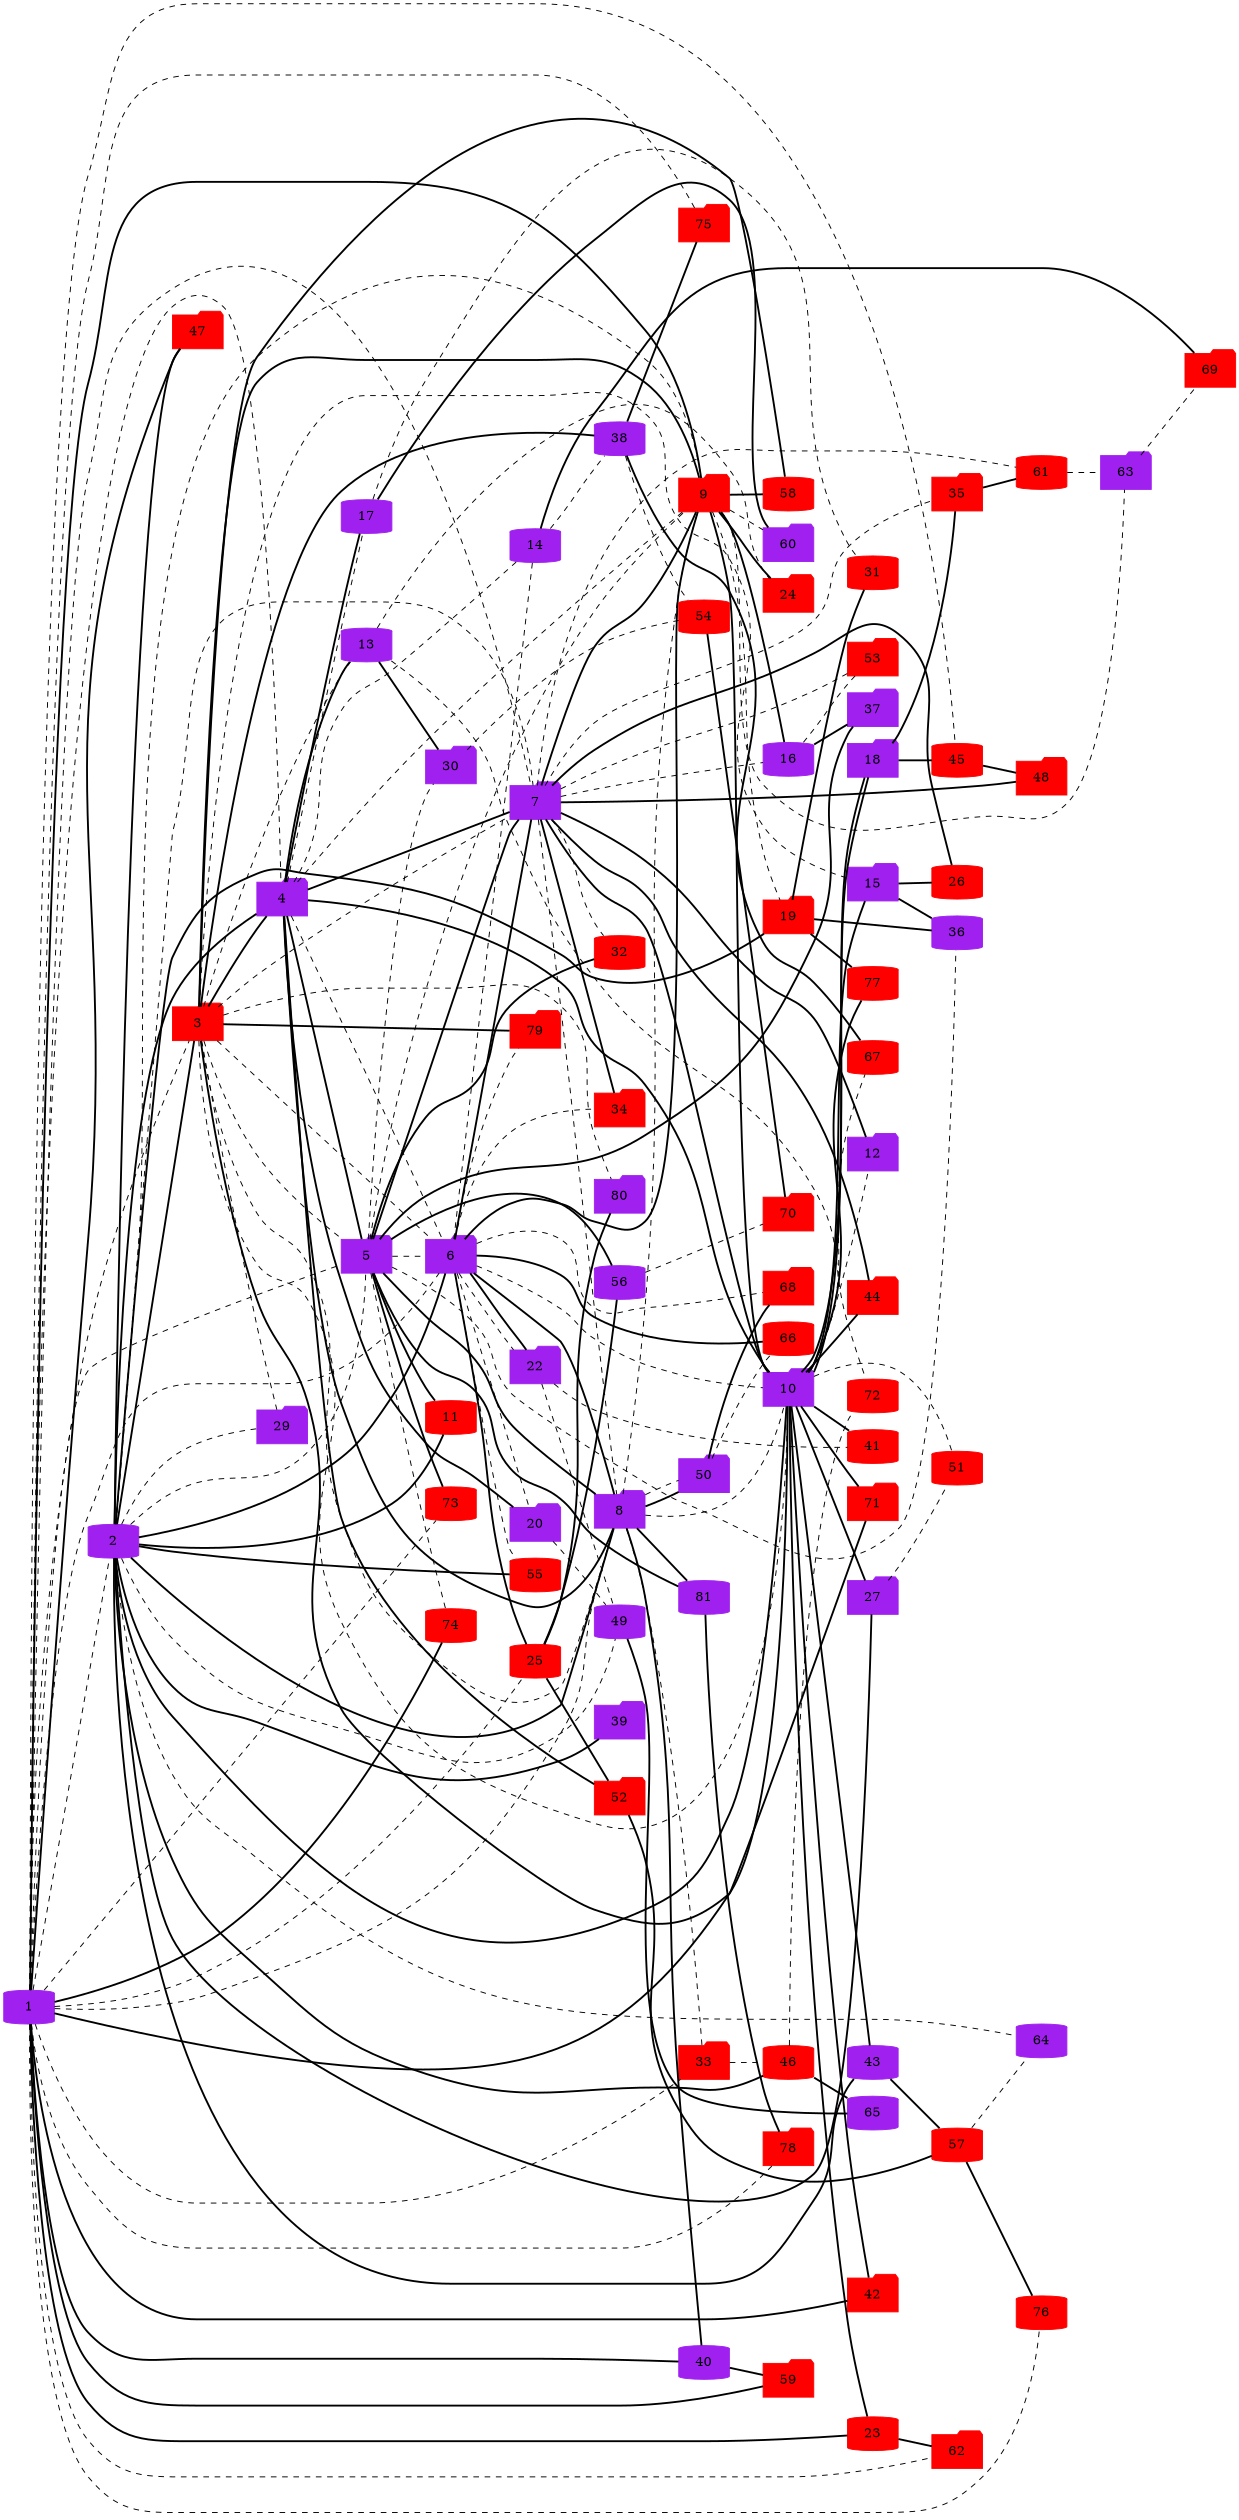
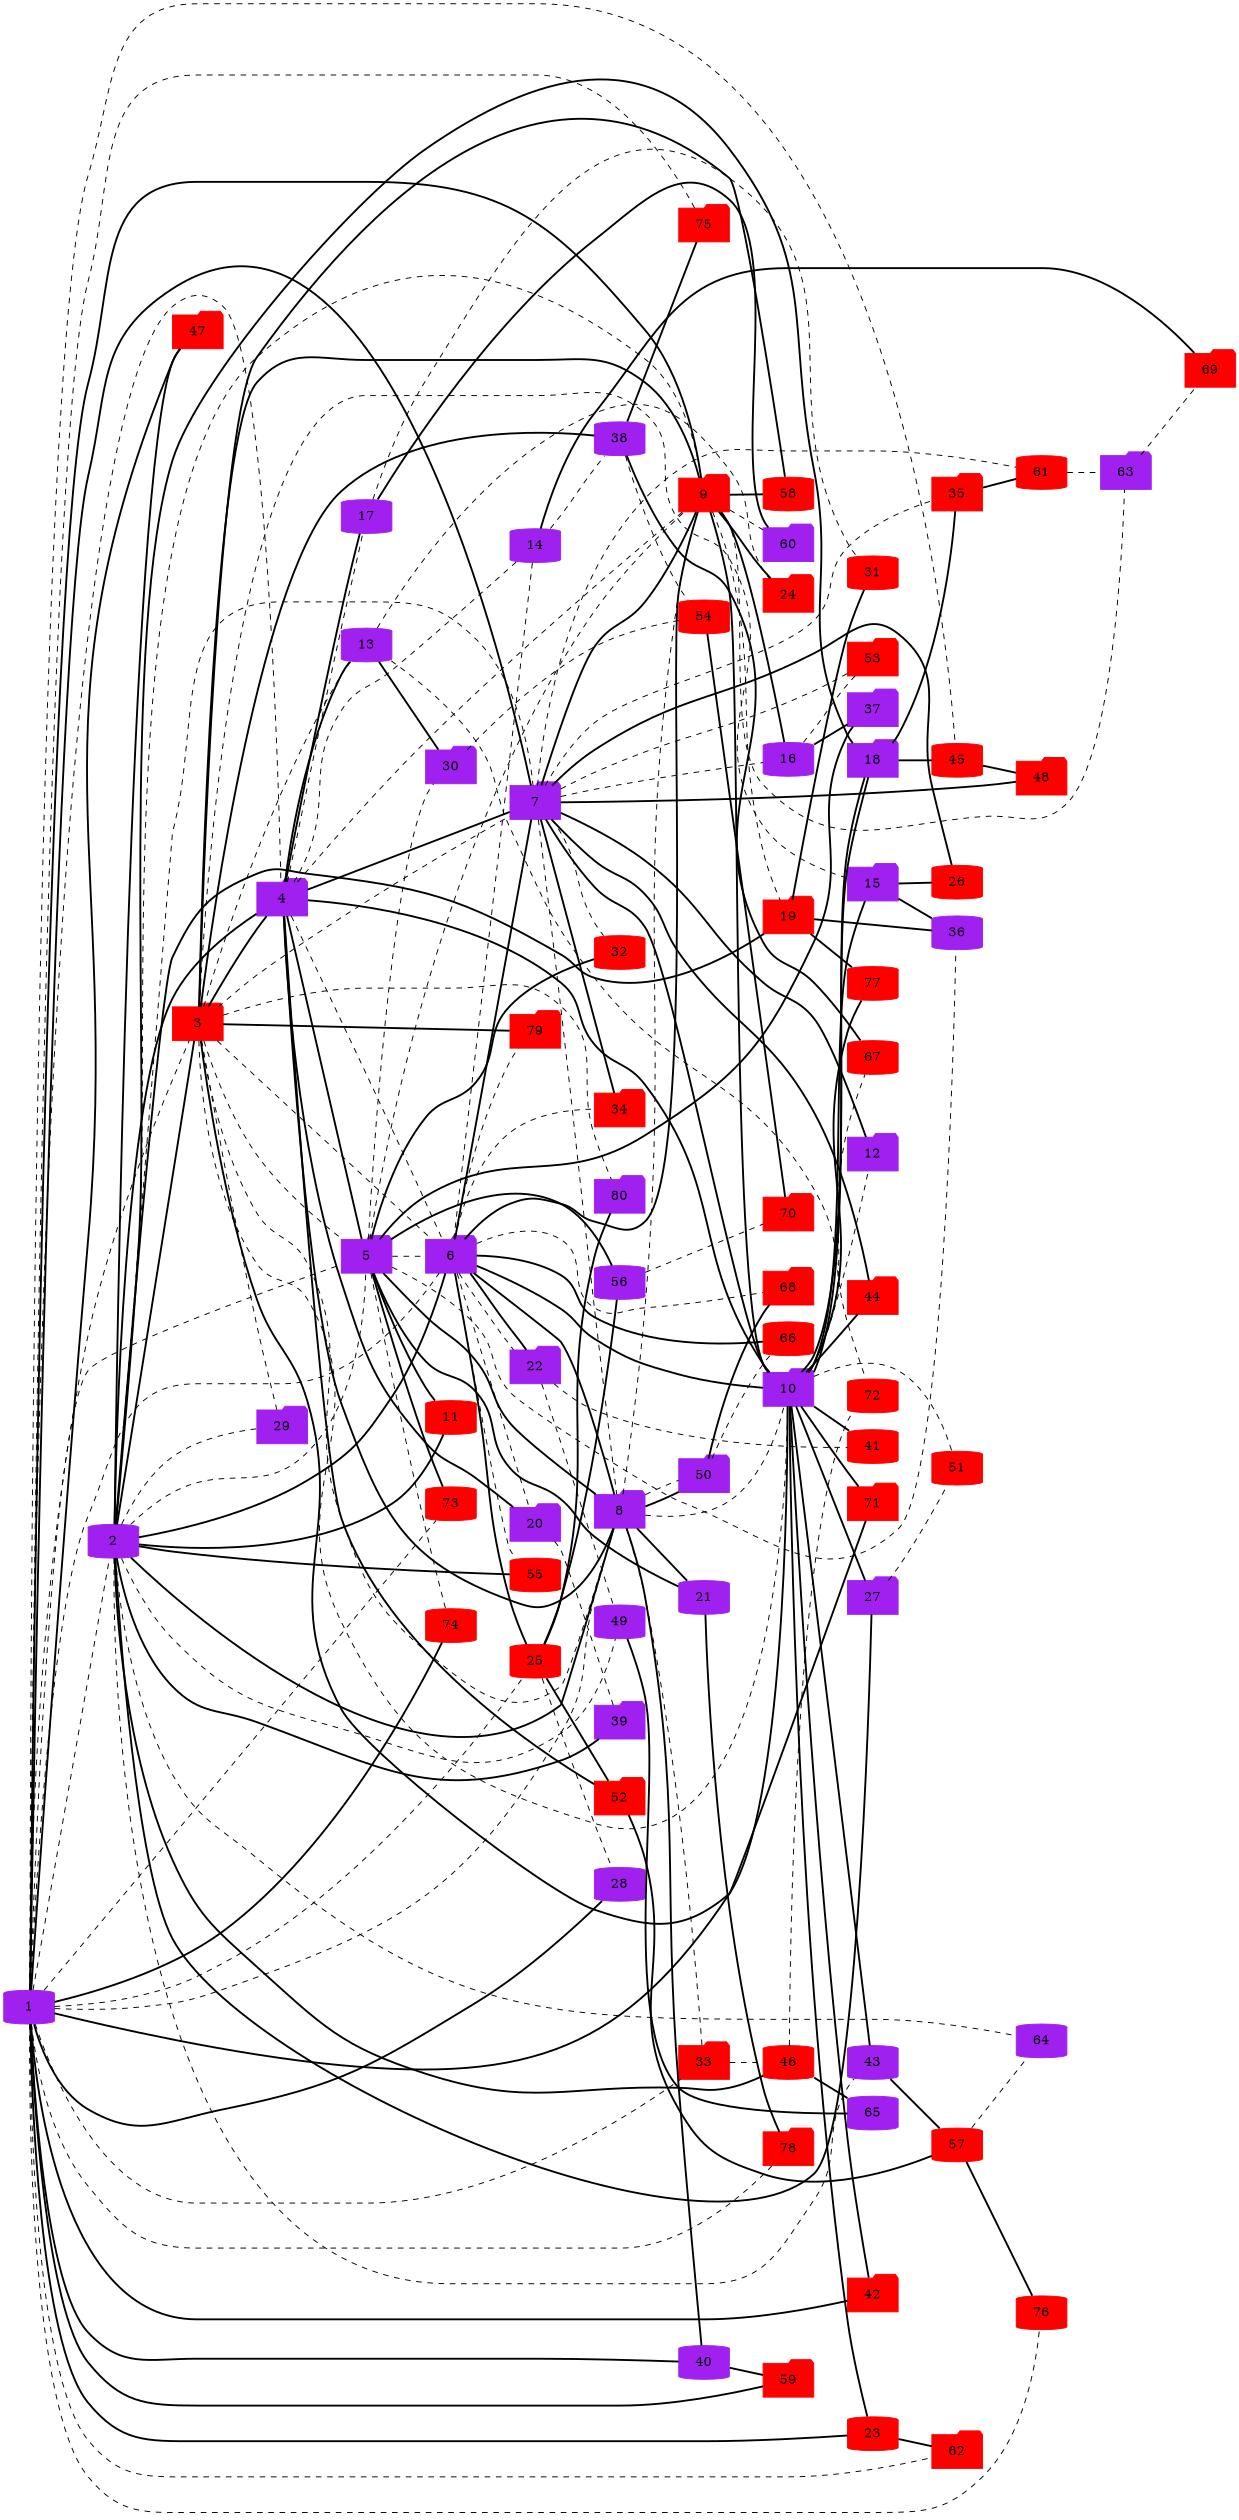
edge "7" -- "1": style dashed -> bold
edge "7" -- "5": removed
edge "6" -- "10": style dashed -> bold
edge "20" -- "49": now "20" -- "39"
node "81": label "81" -> "21"
node "28": added
edge "10" -- "2": now "18" -- "2"
edge "2" -- "43": style bold -> dashed
